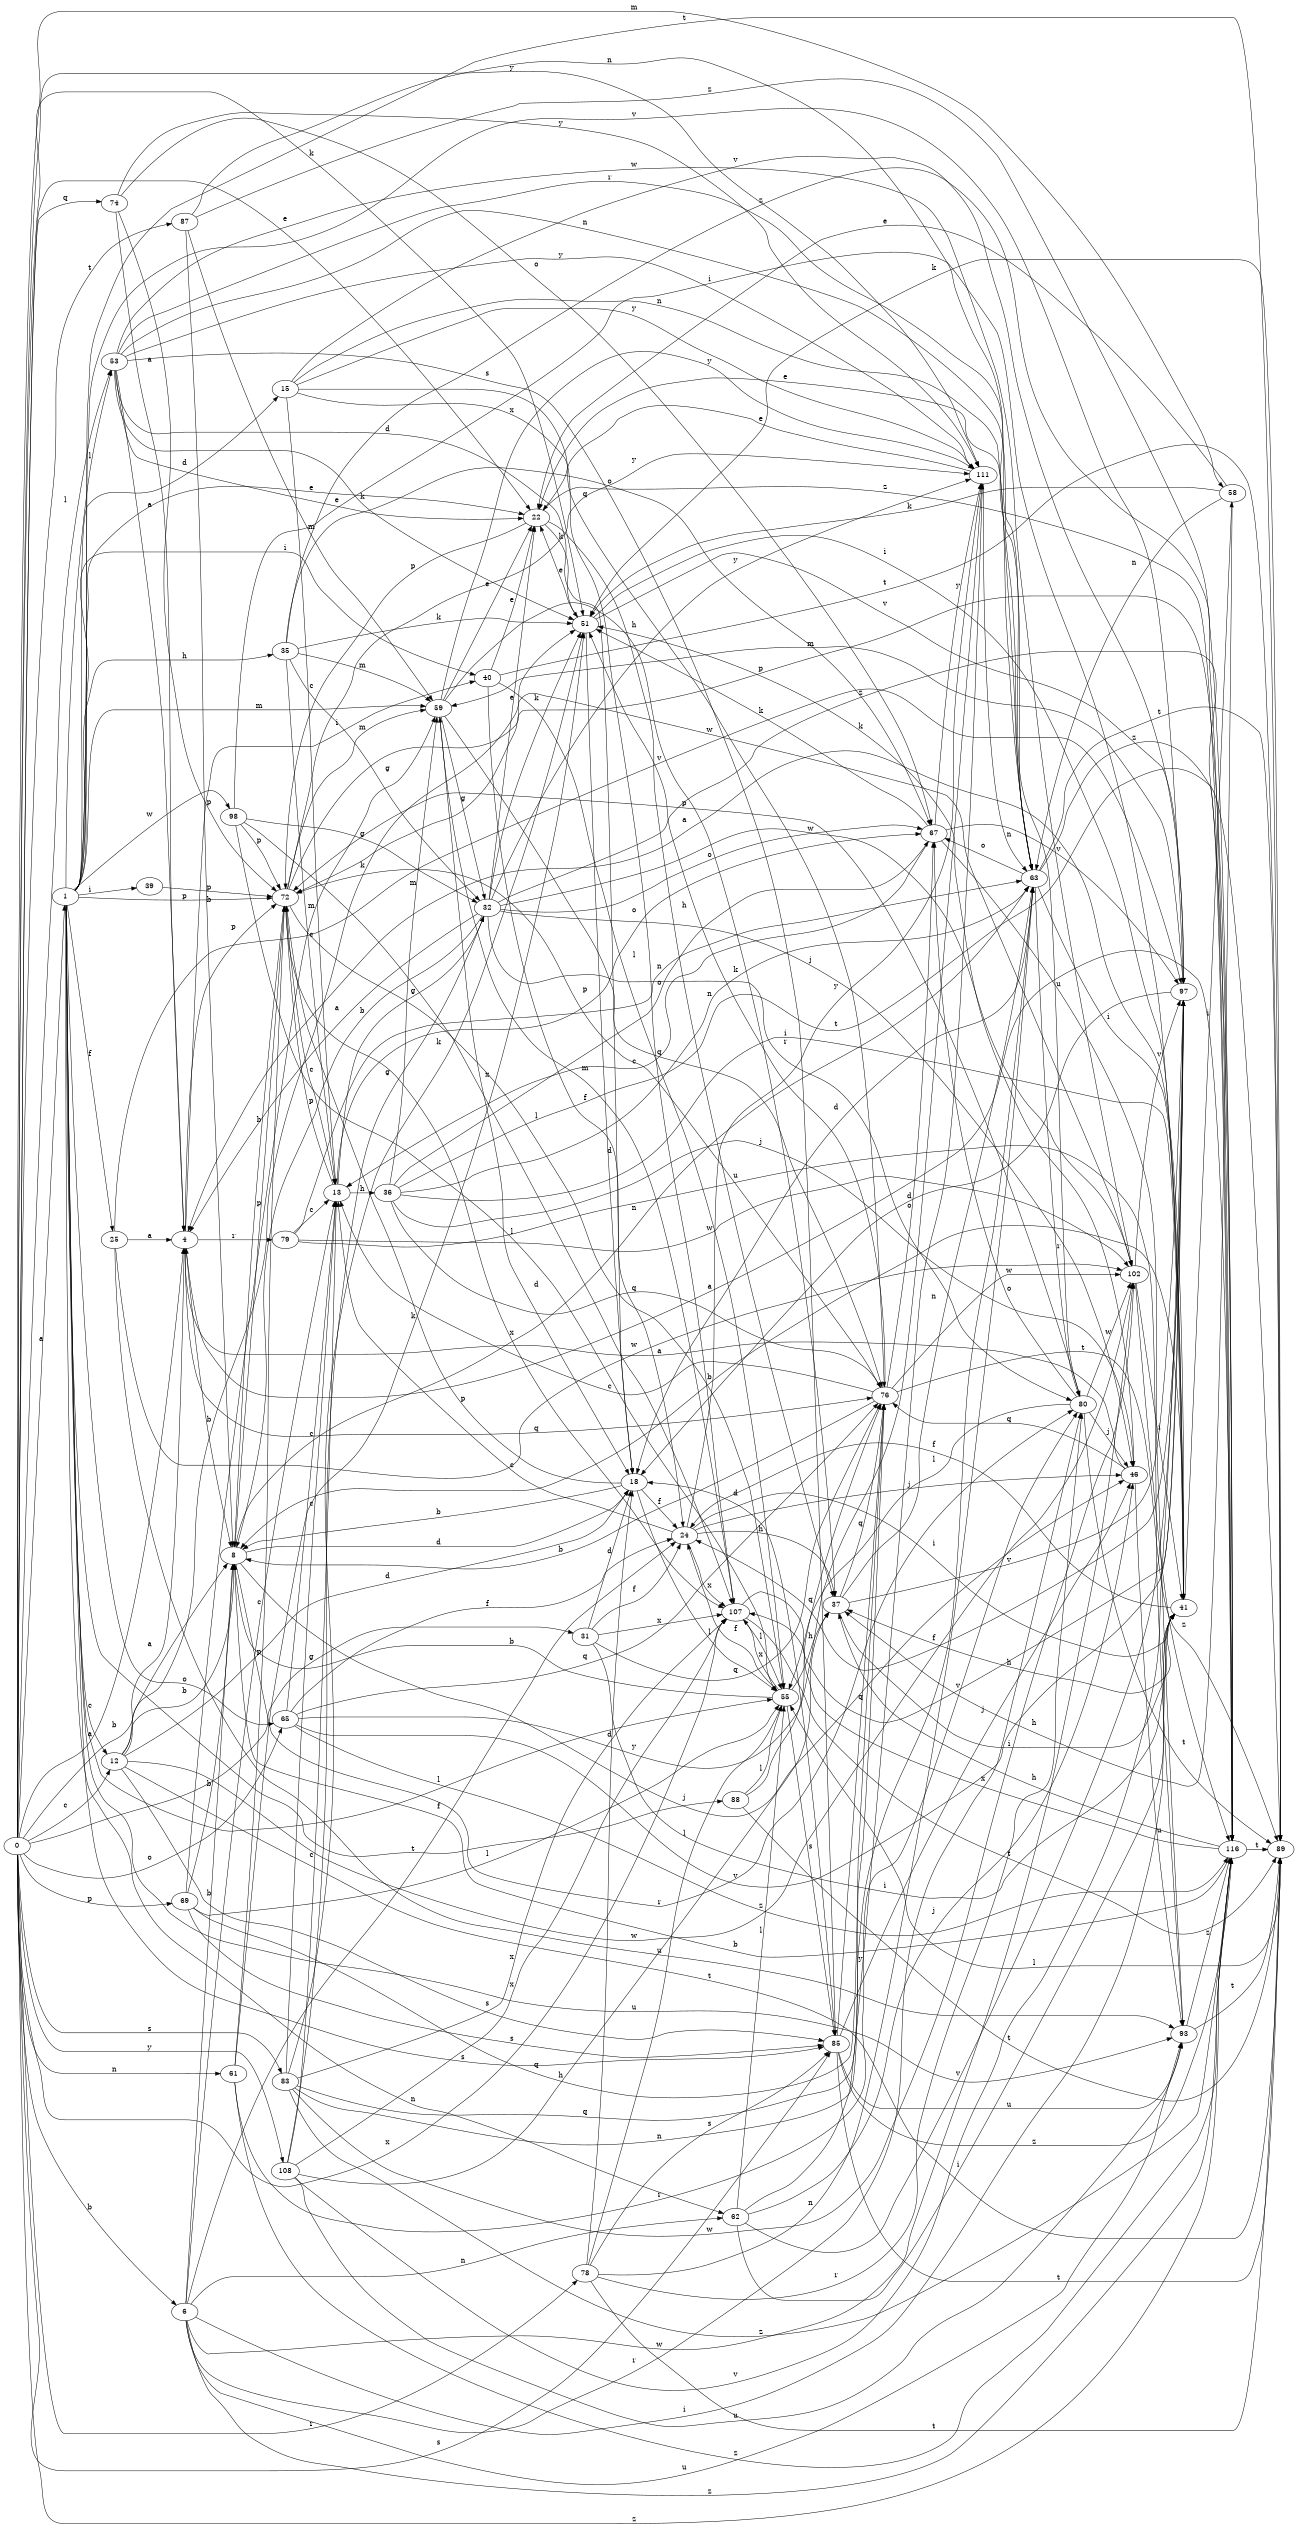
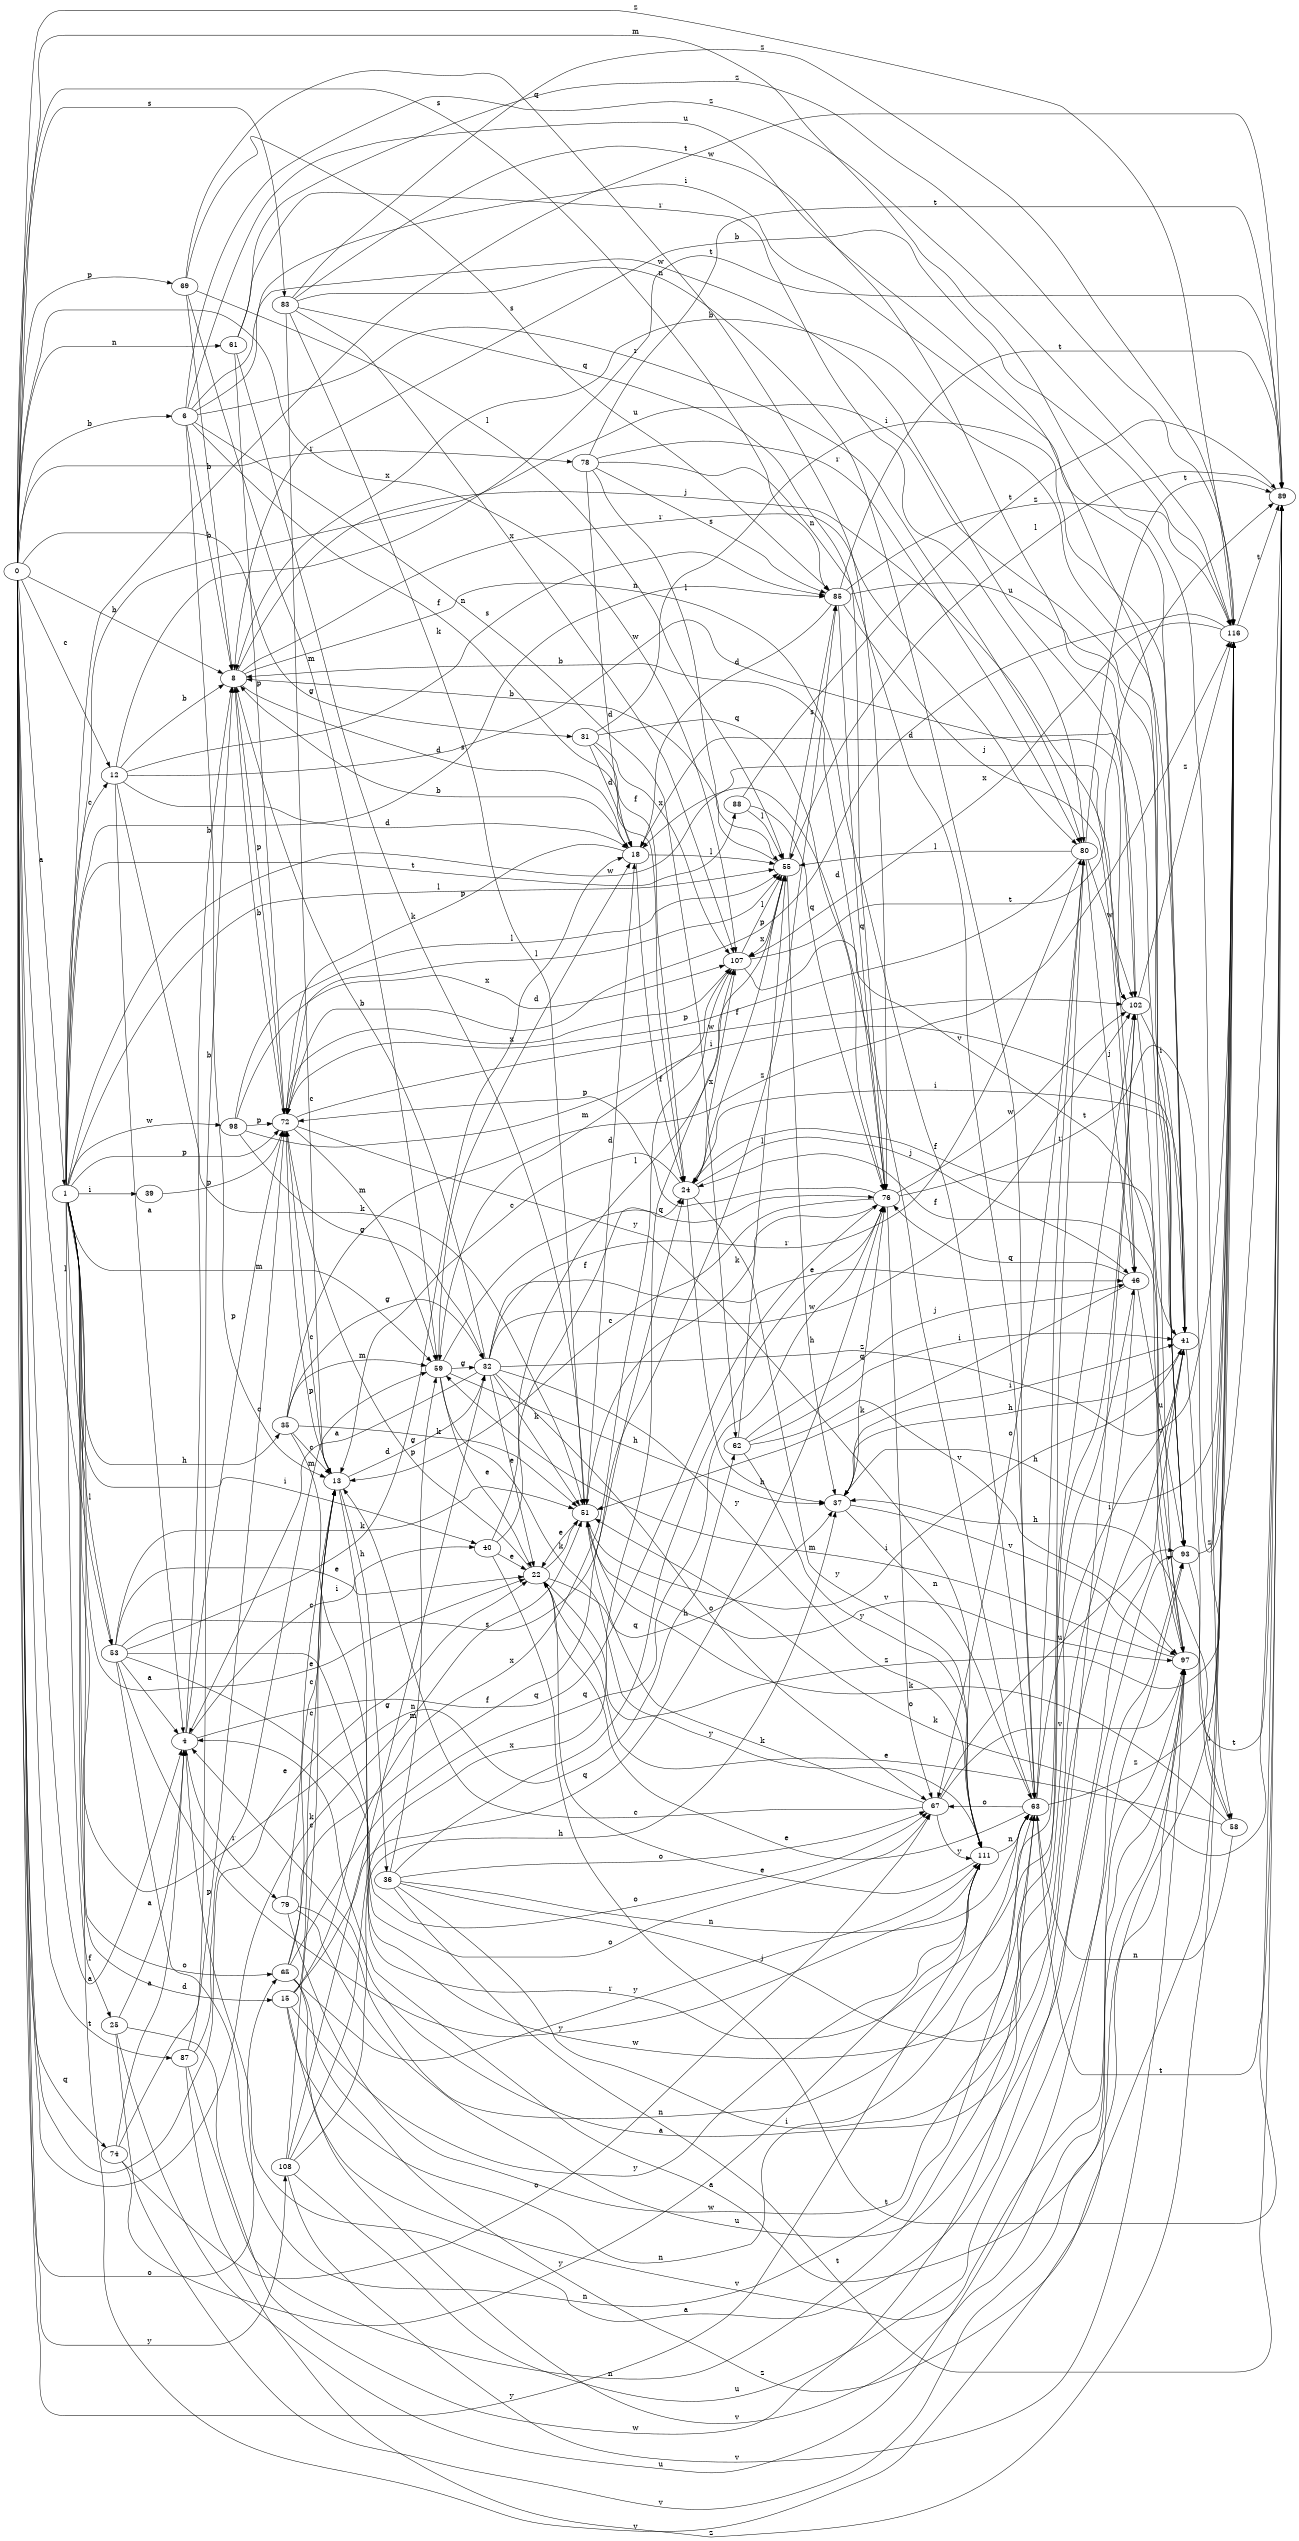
edge "1" -> "102": added, label "w"
edge "32" -> "46": label "j" -> "e"
